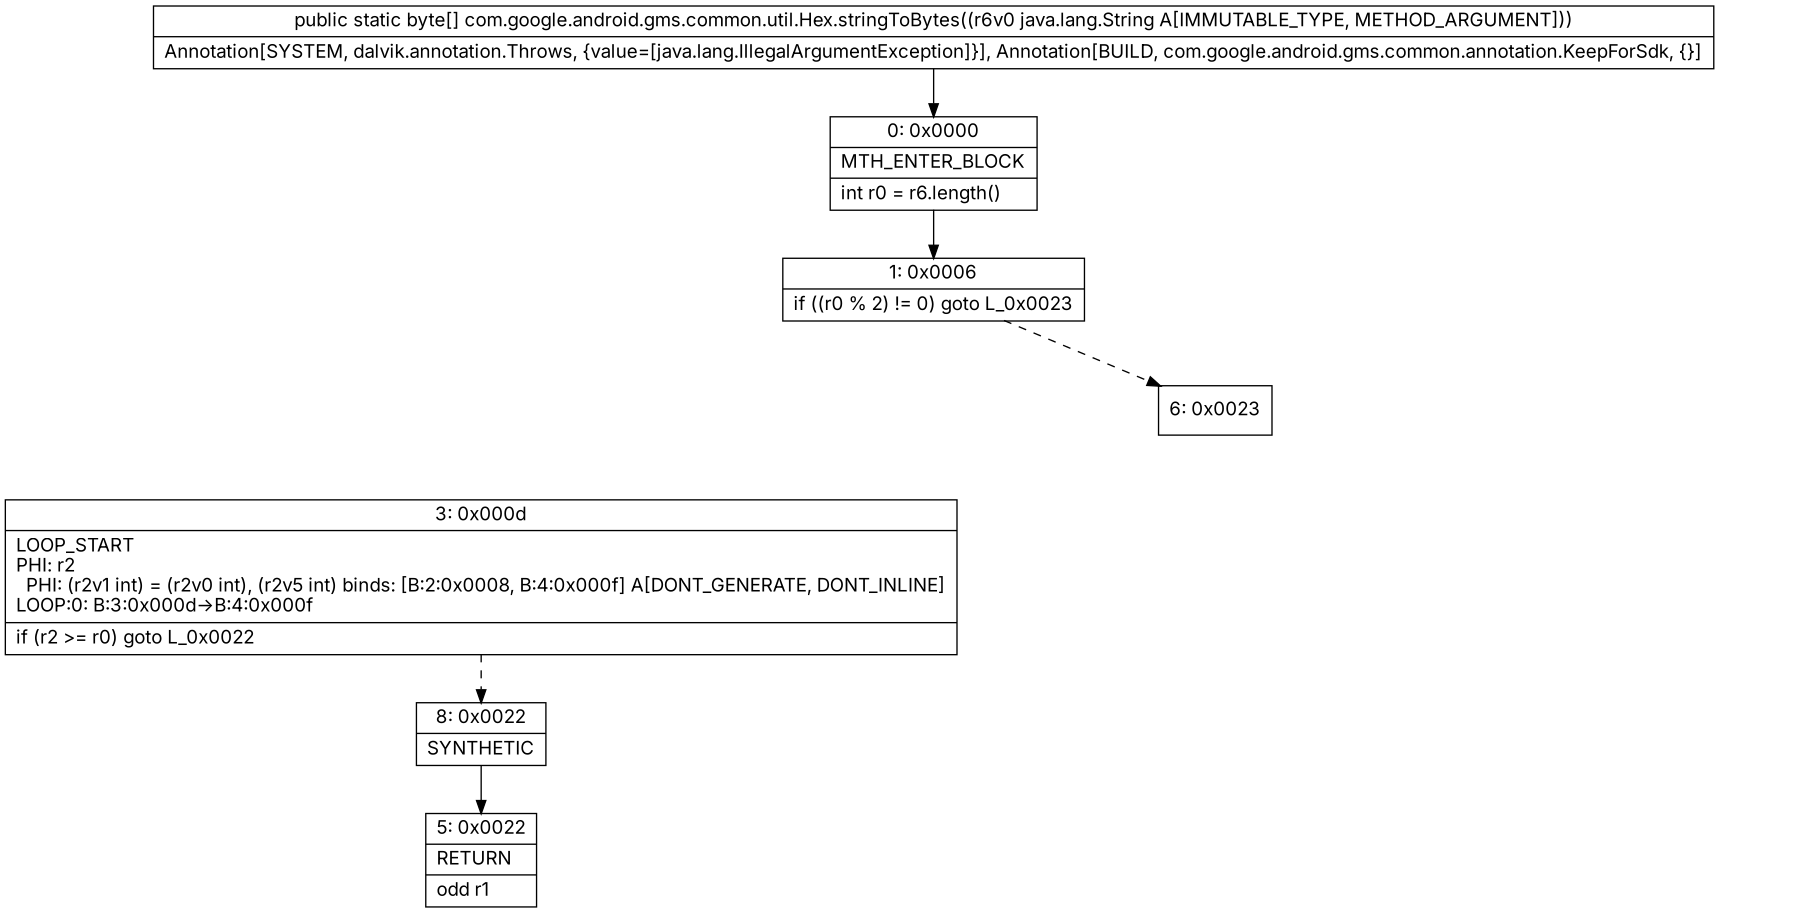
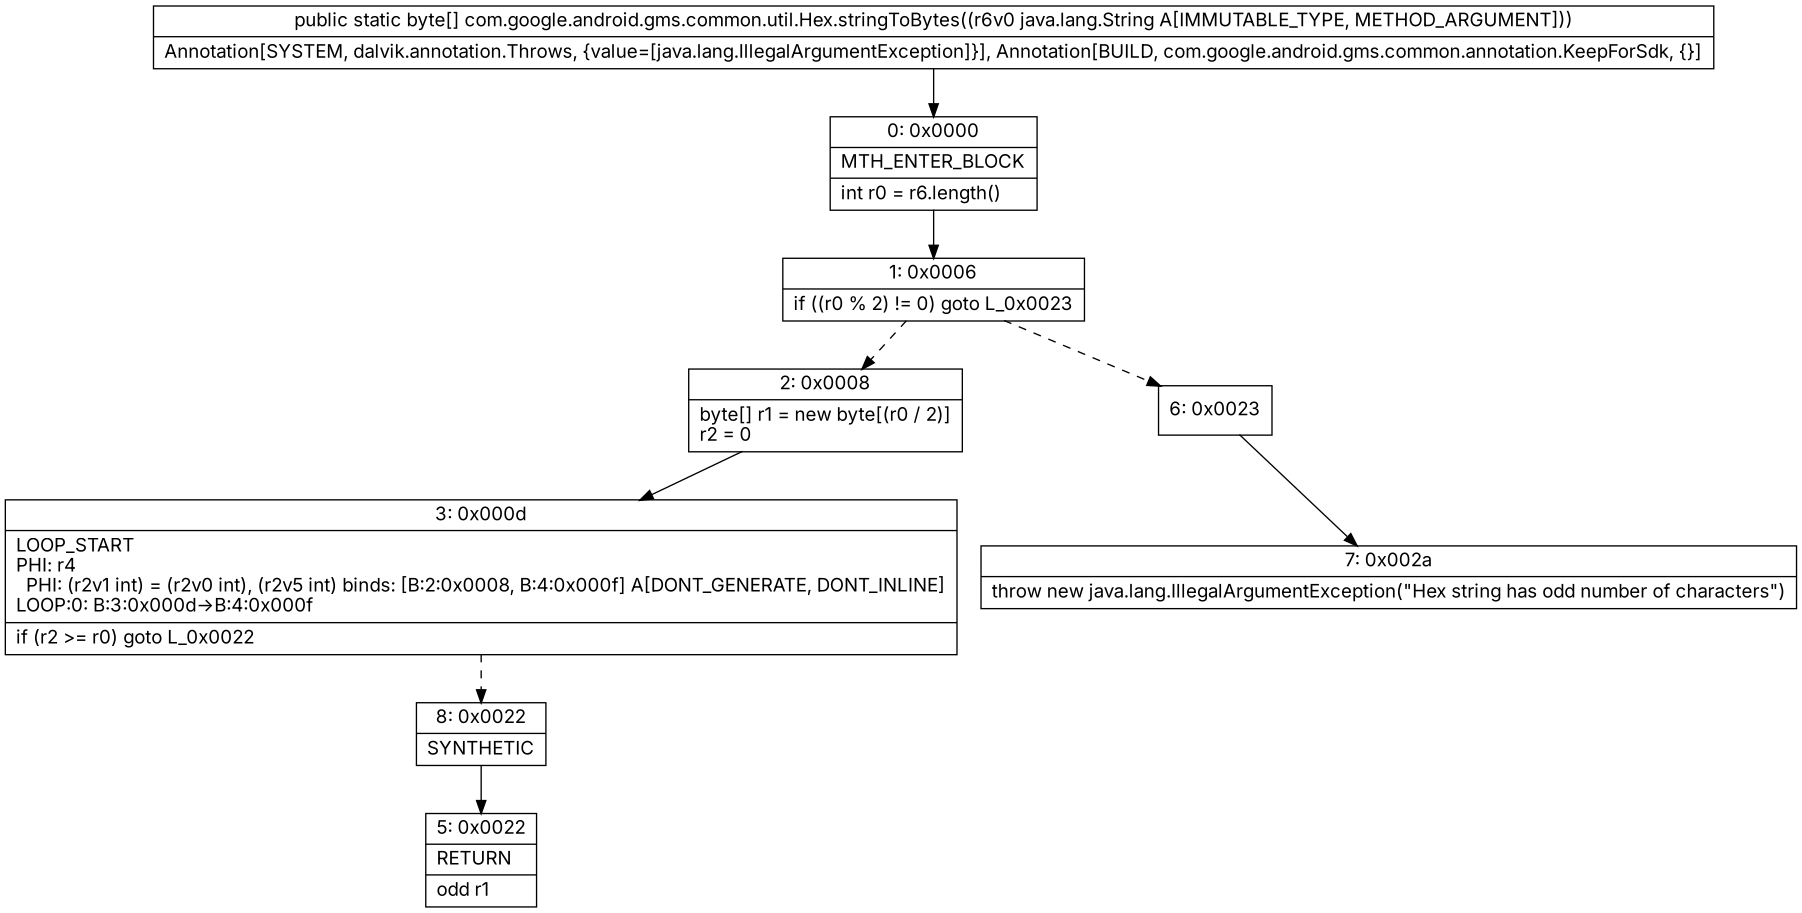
node "2: 0x0008": added
node "3: 0x000d": text "PHI: r2" -> "PHI: r4"
node "7: 0x002a": added
